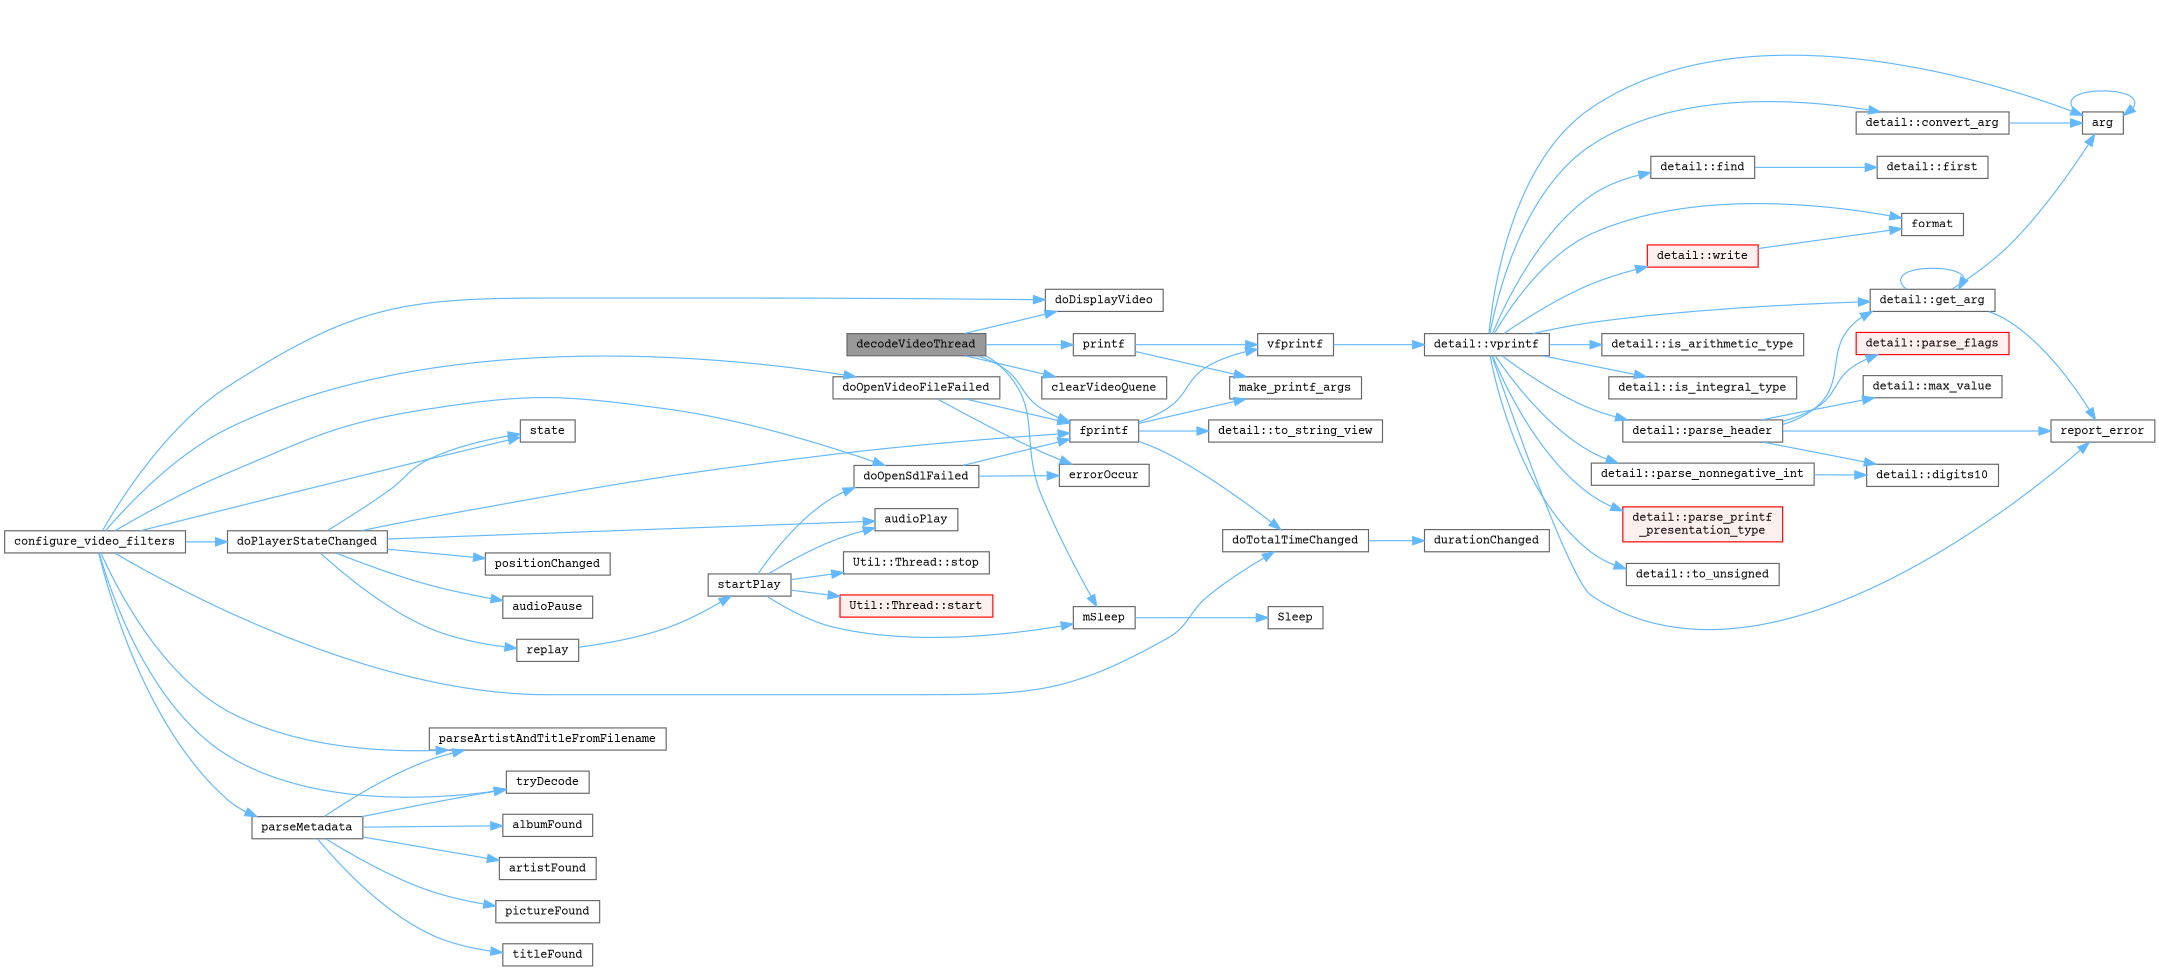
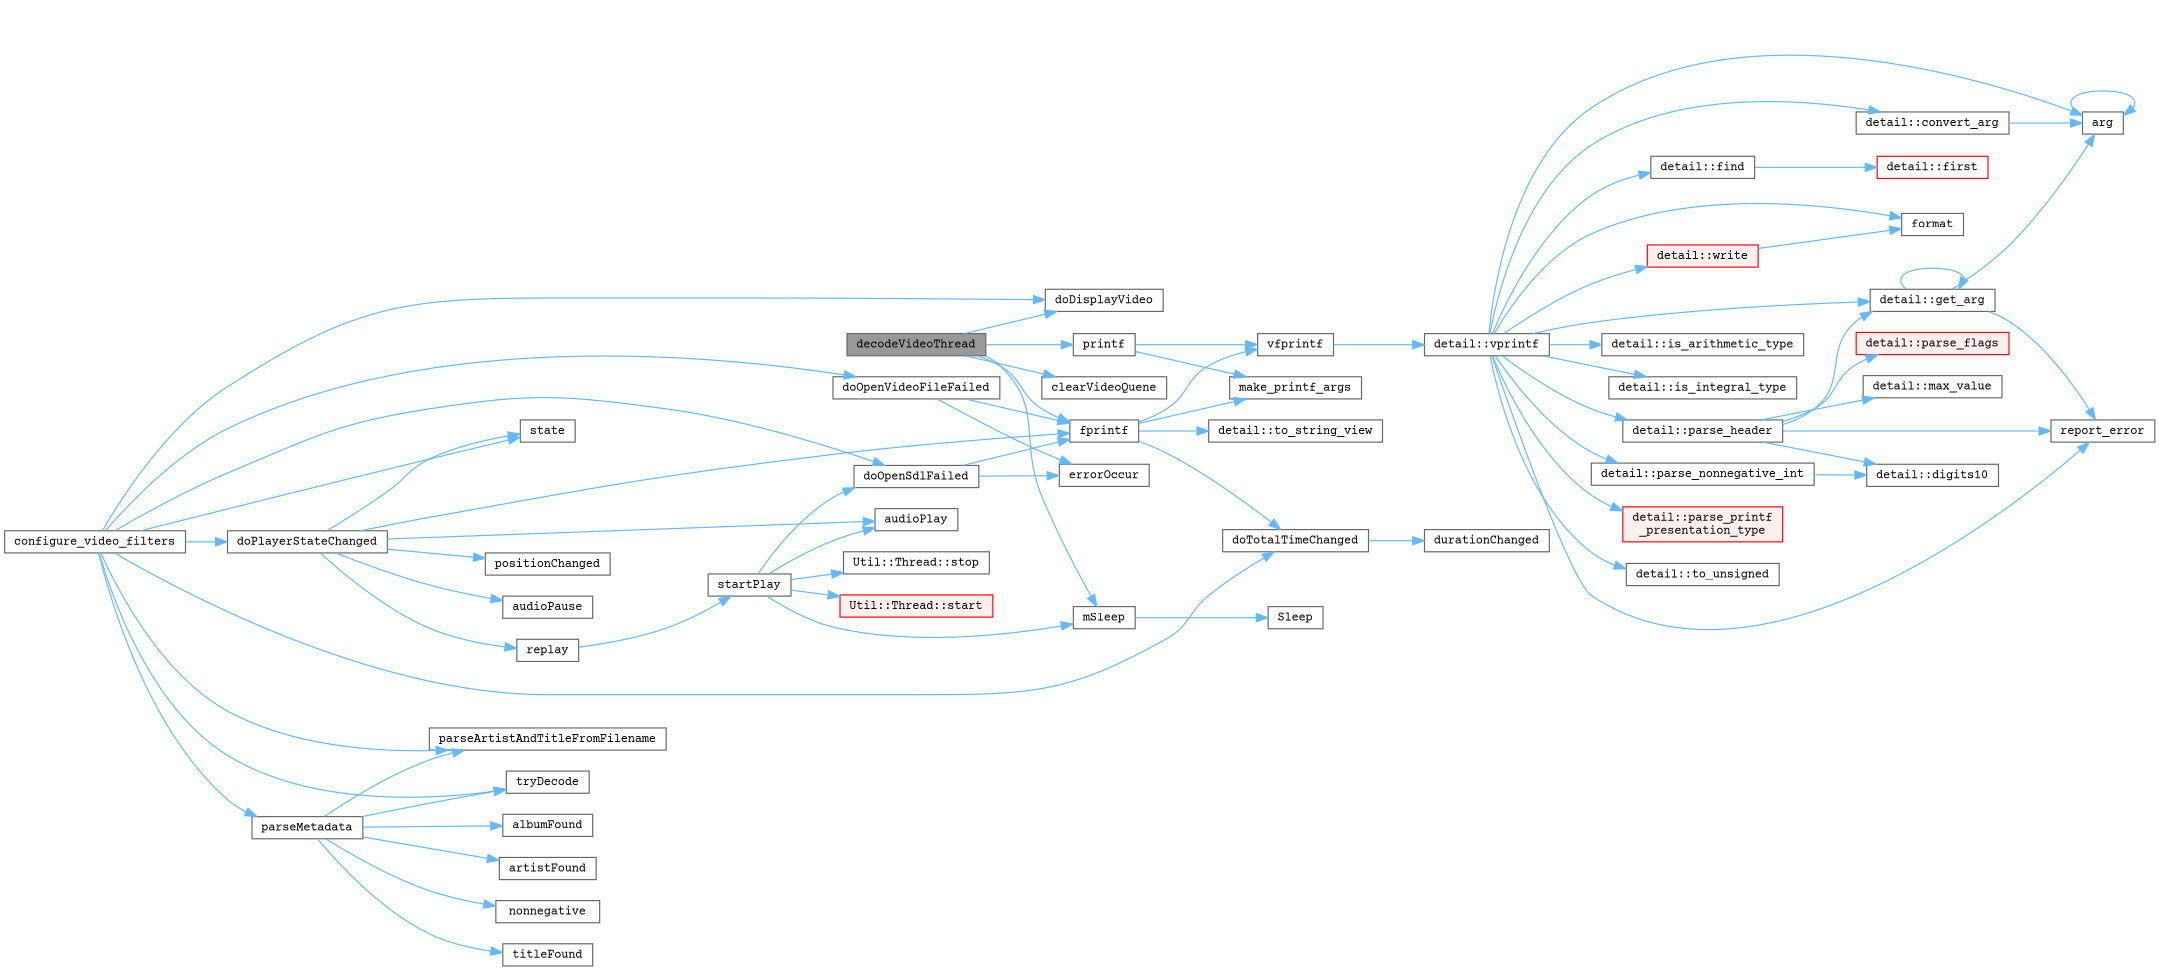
node "detail::first": color grey40 -> red
node "pictureFound": label "pictureFound" -> "nonnegative"
